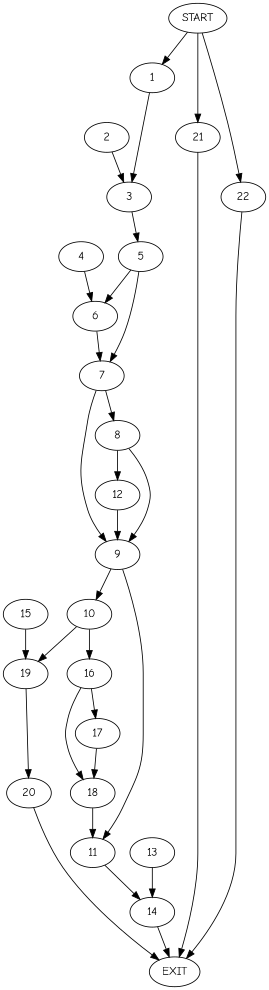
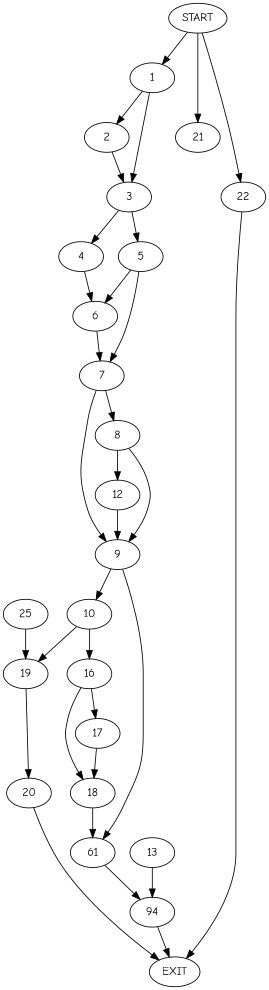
edge "1" -> "2": added
edge "3" -> "4": added
edge "21" -> "EXIT": removed
node "15": label "15" -> "25"
node "11": label "11" -> "61"
node "14": label "14" -> "94"
